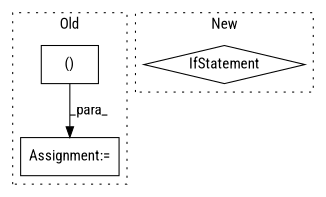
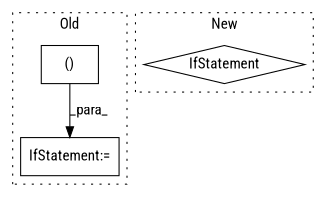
node "Assignment:=": label "Assignment:=" -> "IfStatement:="
